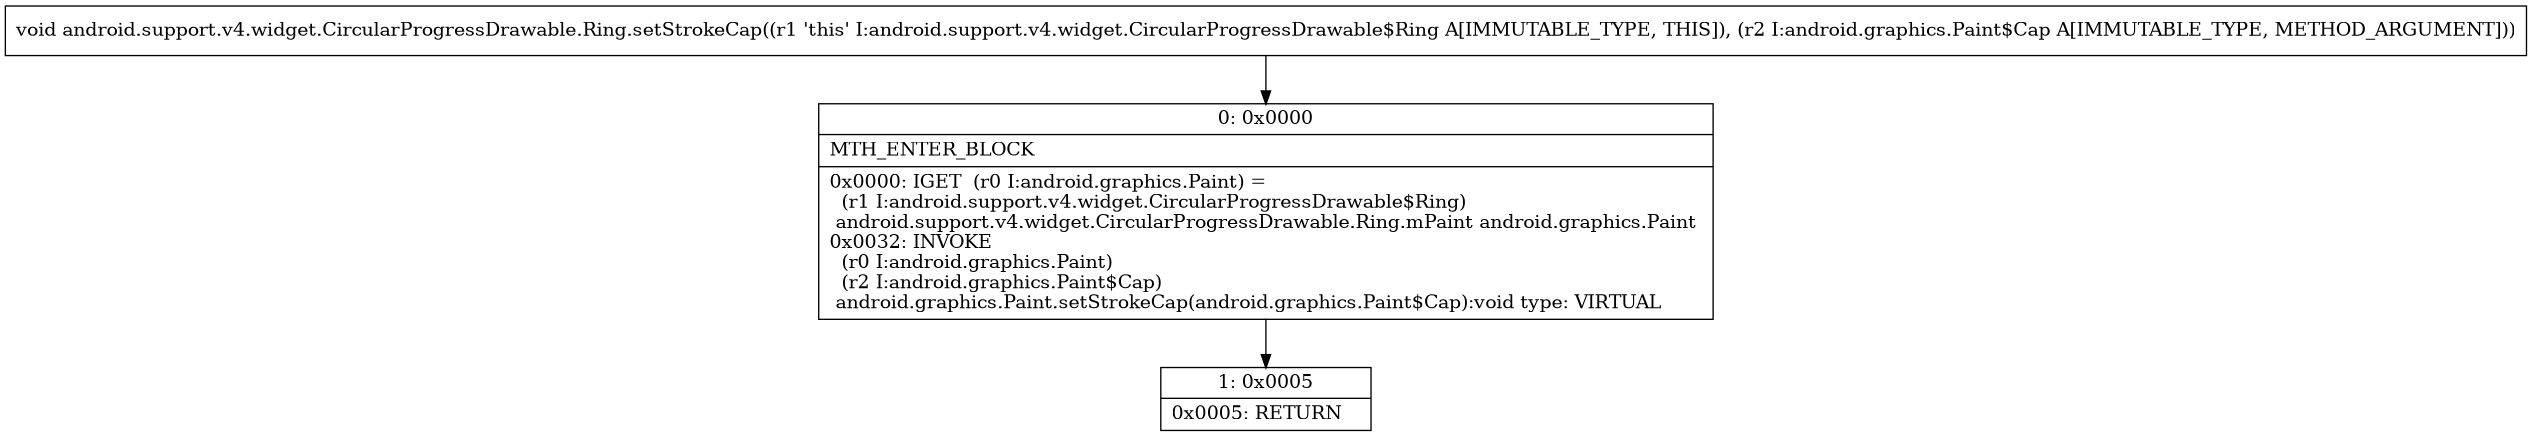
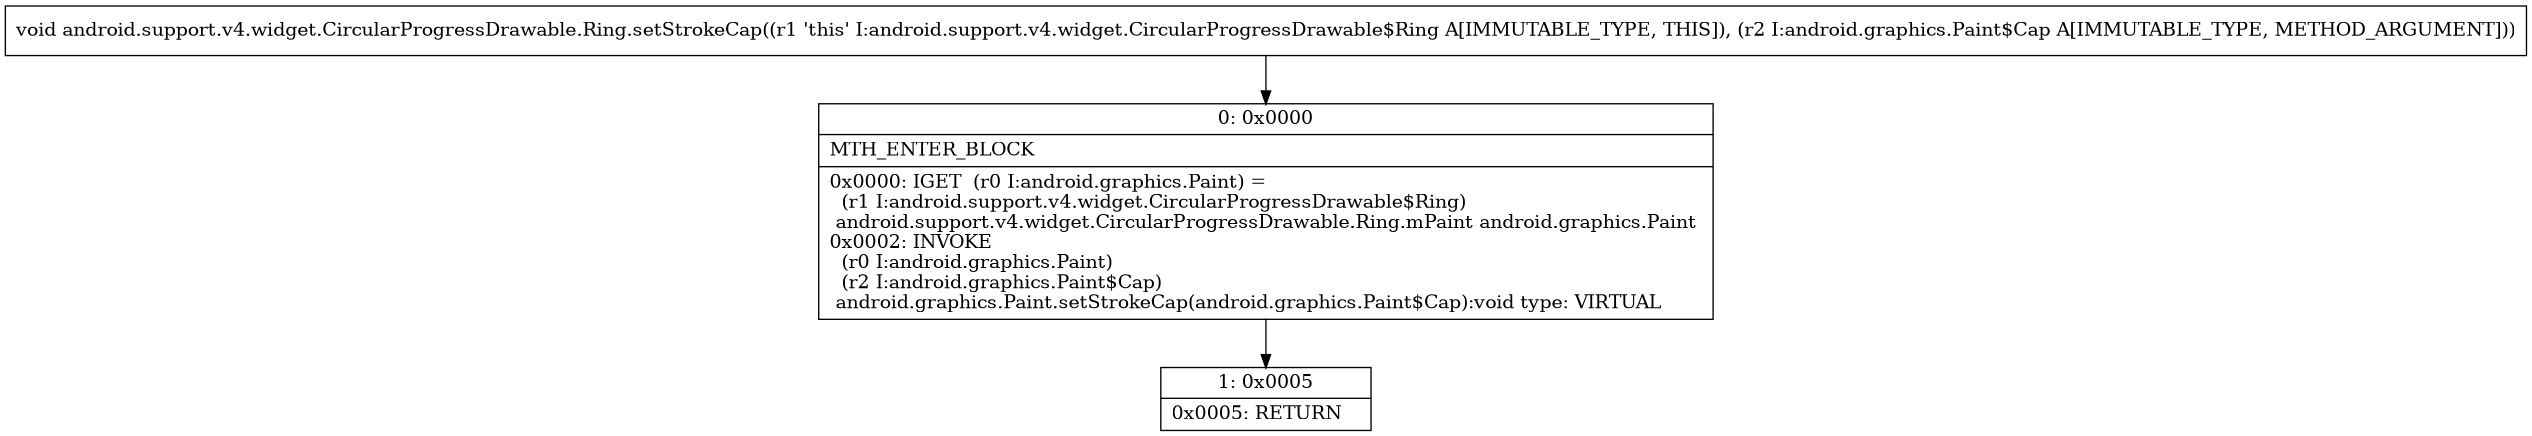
node "0: 0x0000": text "0x0032: INVOKE" -> "0x0002: INVOKE"
